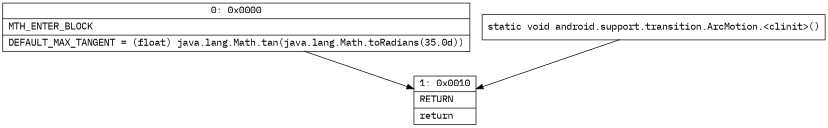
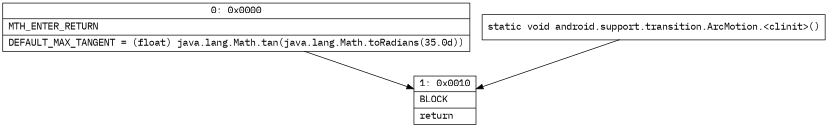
node "0: 0x0000": text "MTH_ENTER_BLOCK" -> "MTH_ENTER_RETURN"
node "1: 0x0010": text "RETURN" -> "BLOCK"
